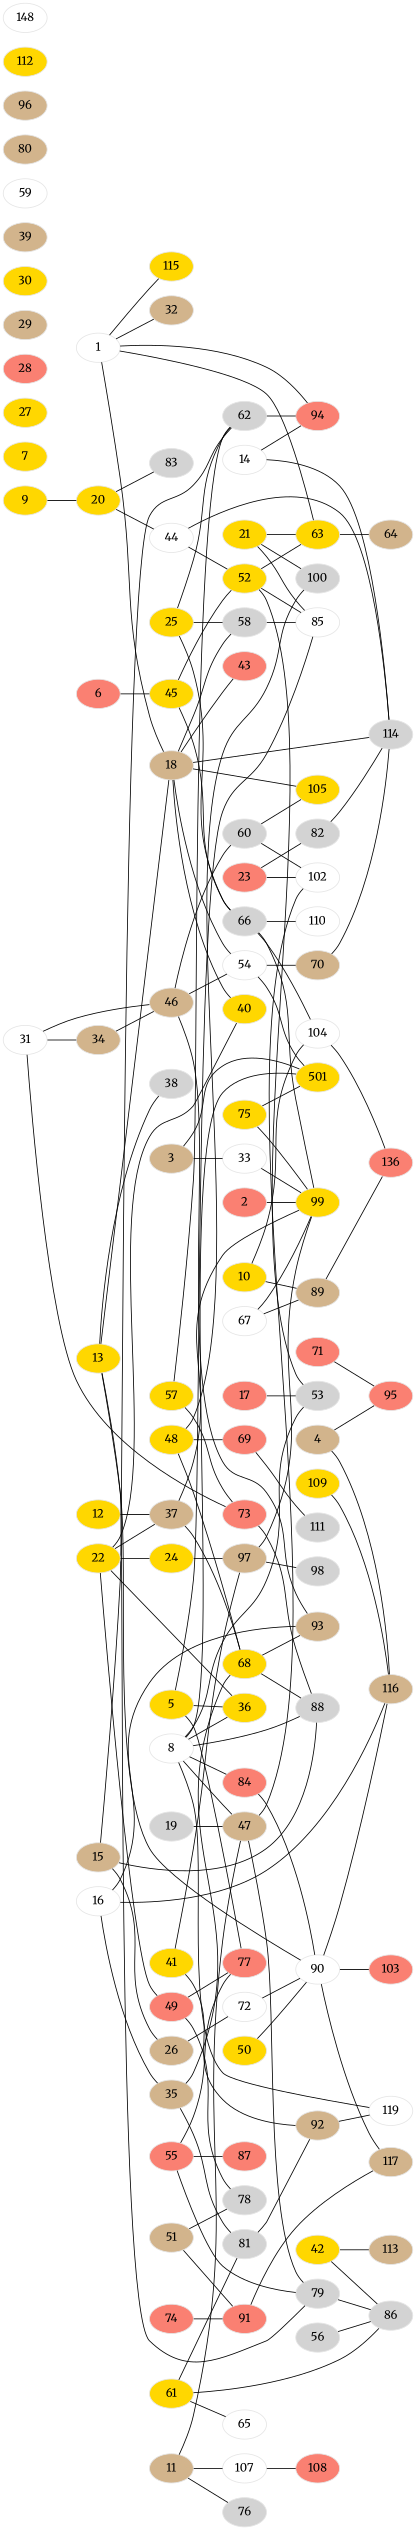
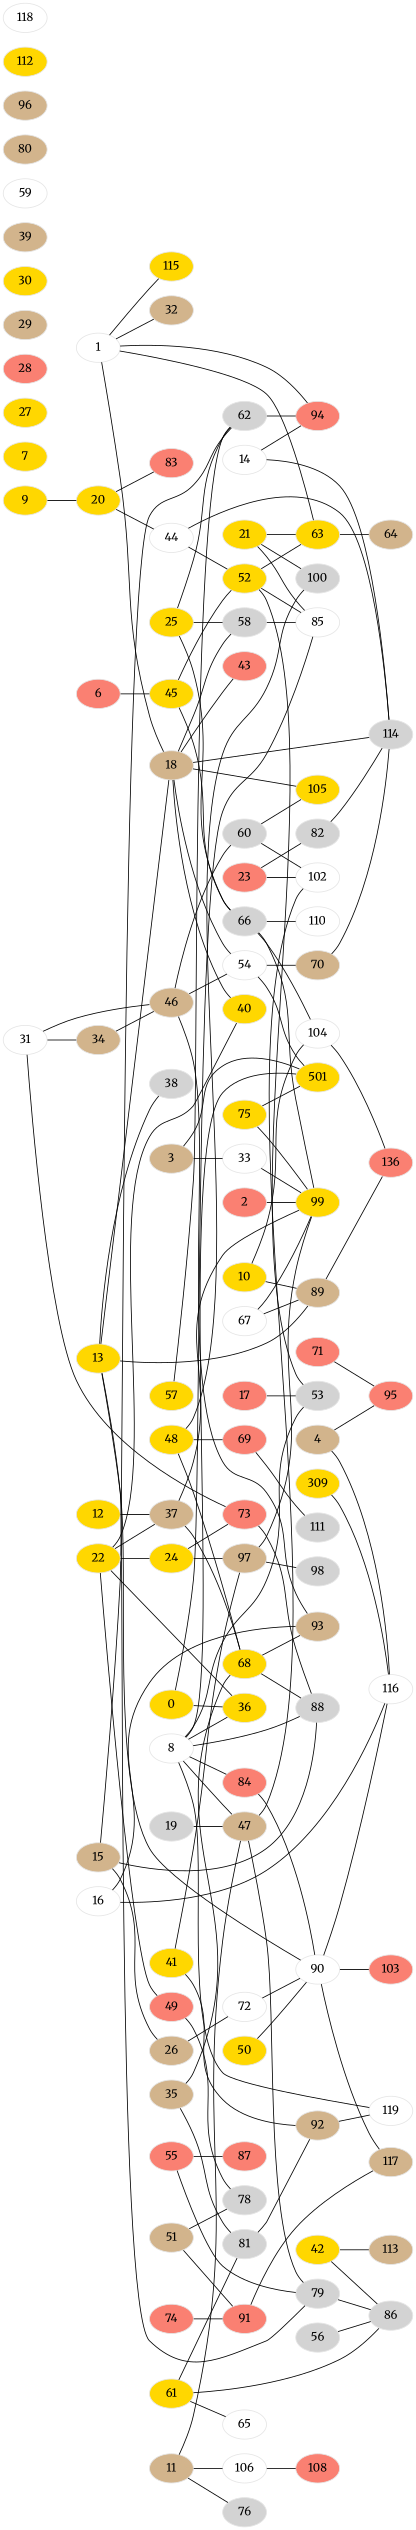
node "148": label "148" -> "118"
node "83": fillcolor lightgrey -> salmon
edge "89" -- "13": added
edge "57" -- "73": now "24" -- "73"
node "109": label "109" -> "309"
node "116": fillcolor tan -> white
node "5": label "5" -> "0"
node "77": removed
edge "16" -- "35": removed
node "107": label "107" -> "106"
